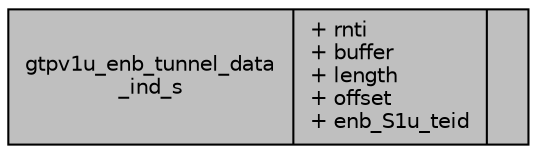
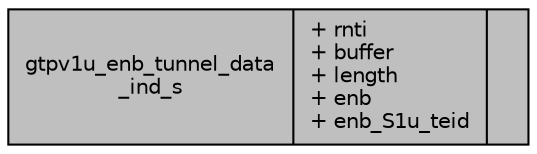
node "gtpv1u_enb_tunnel_data": text "+ offset" -> "+ enb"
